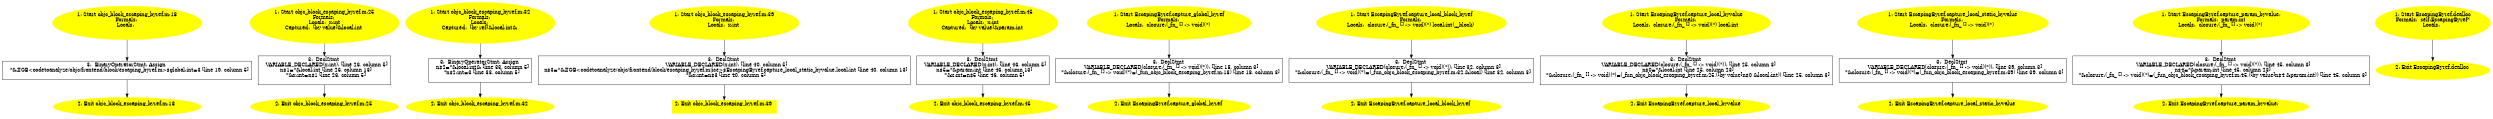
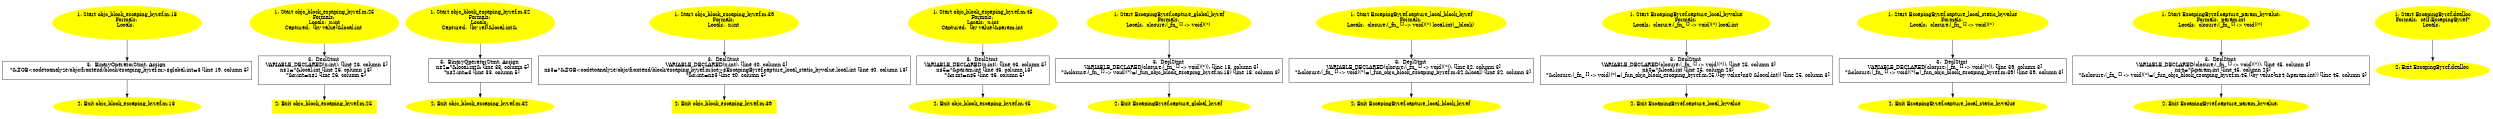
node "2: Exit objc_block_escaping_byref.m:25": shape ellipse -> box
